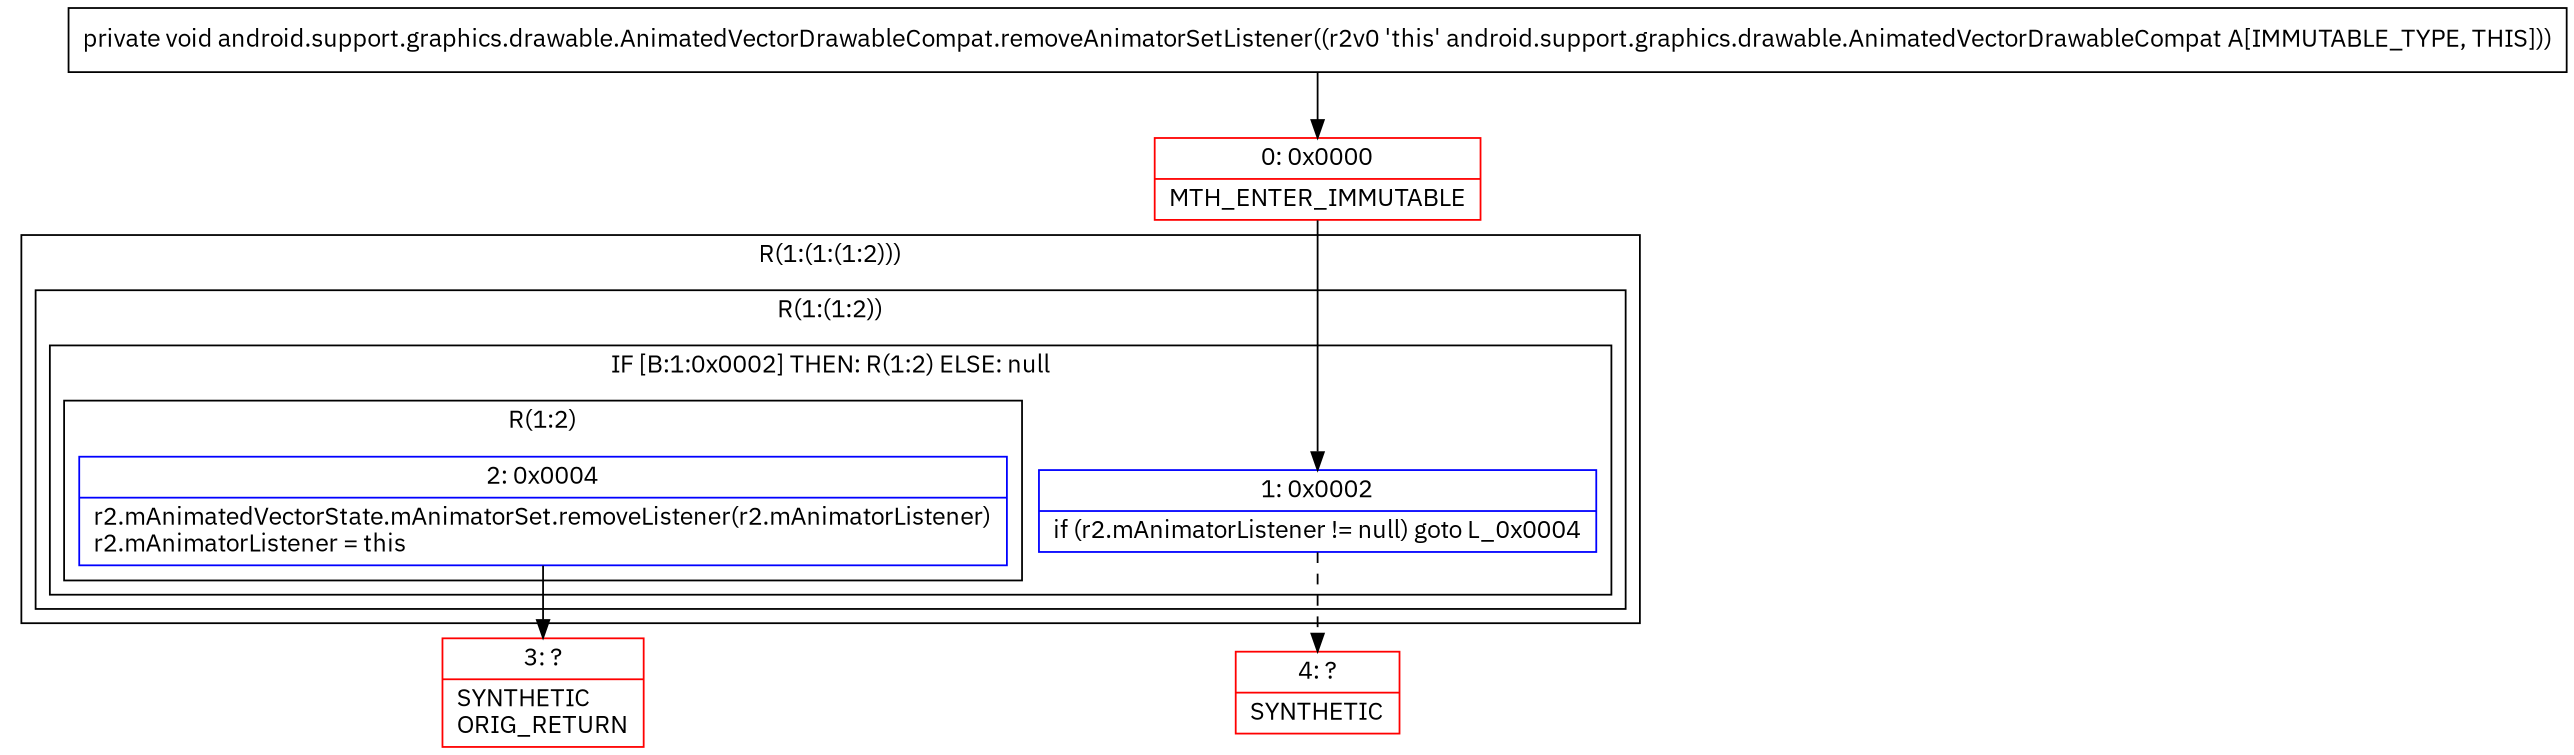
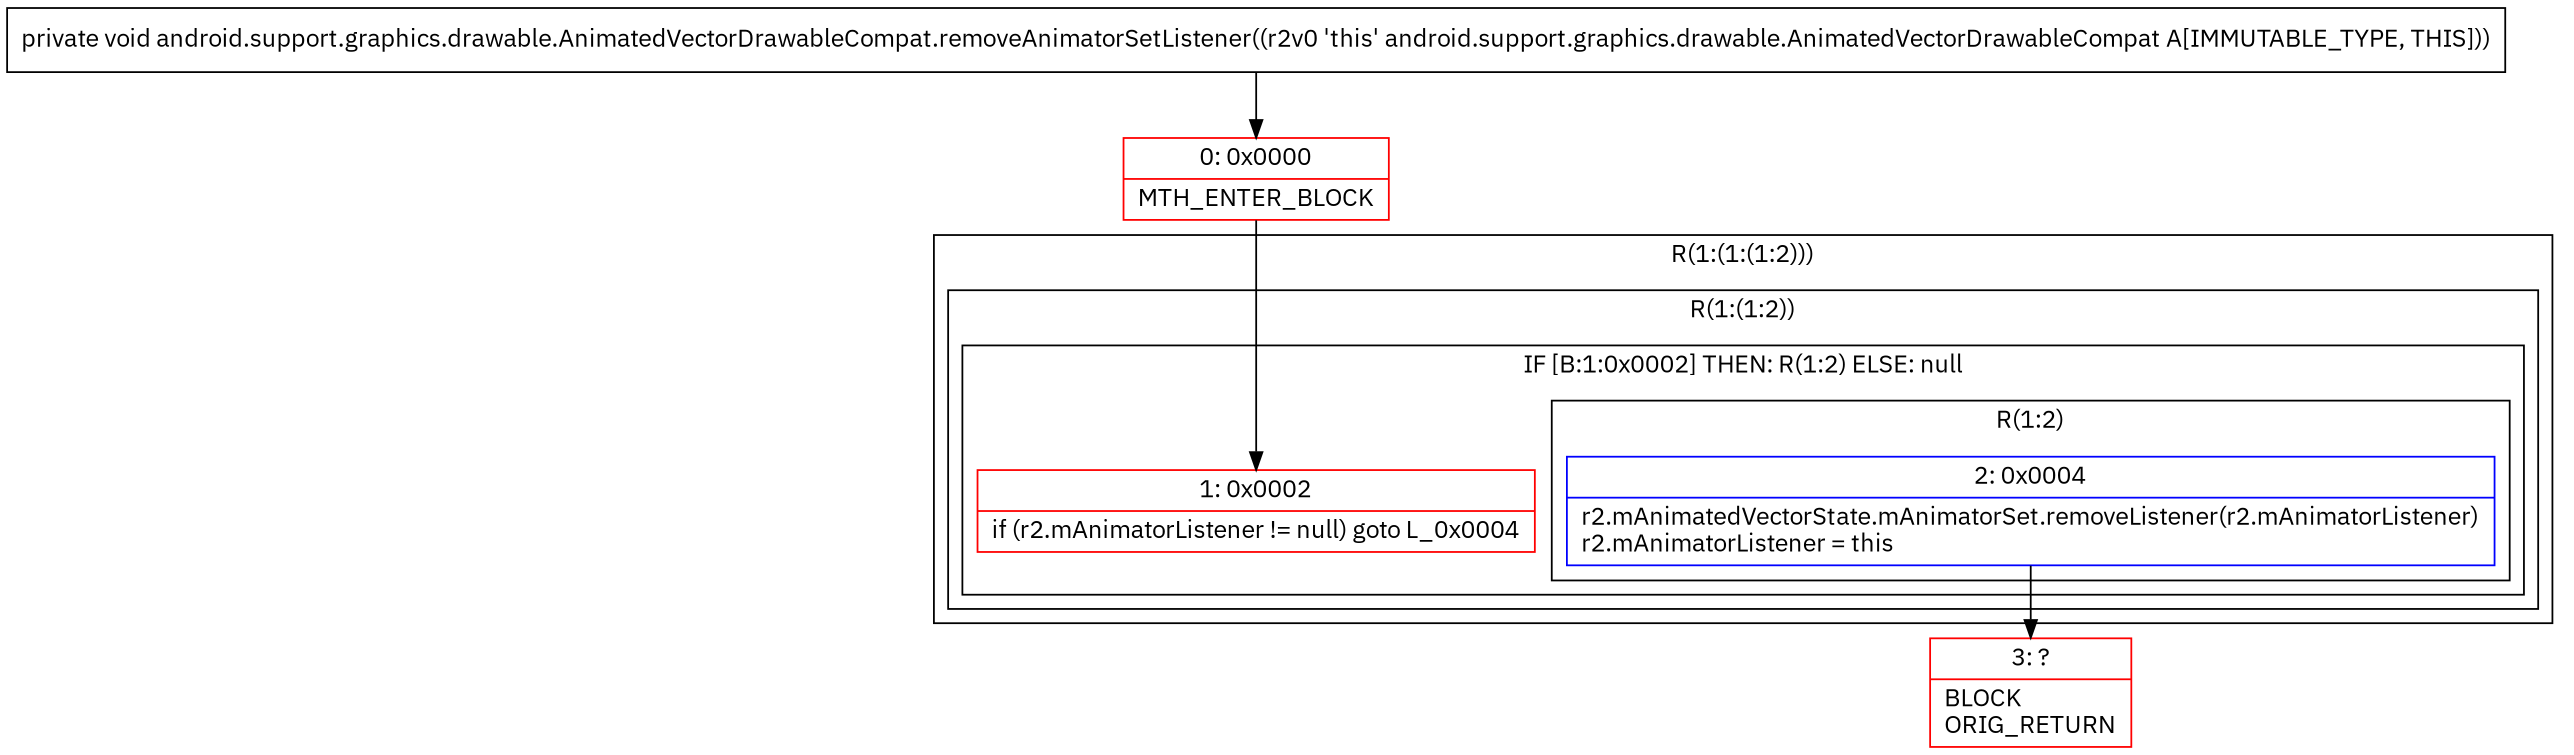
node "0: 0x0000": text "MTH_ENTER_IMMUTABLE" -> "MTH_ENTER_BLOCK"
node "1: 0x0002": color blue -> red
node "4: ?": removed
node "3: ?": text "SYNTHETIC" -> "BLOCK"
